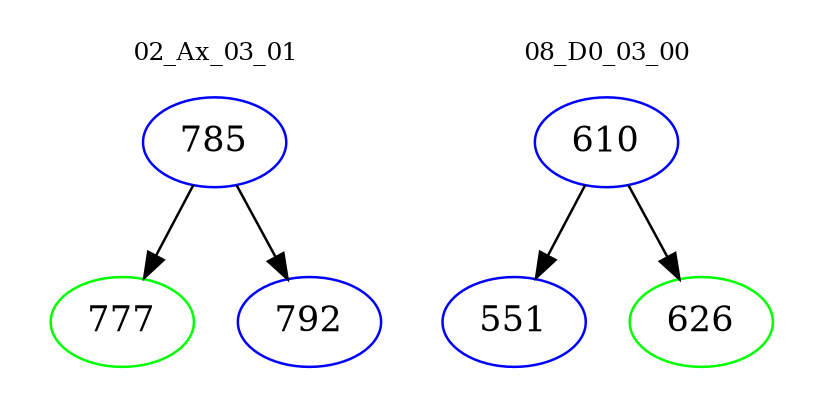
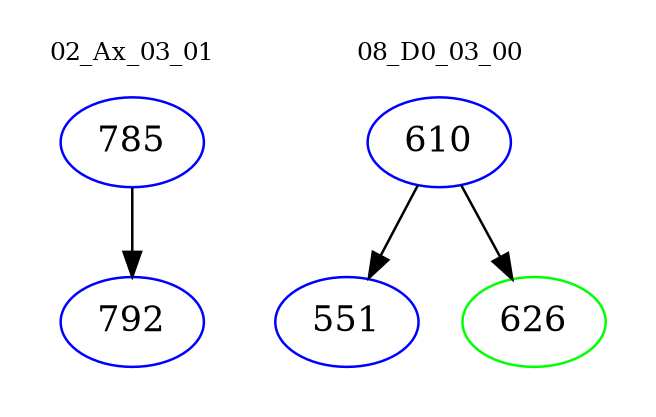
node "777": removed
